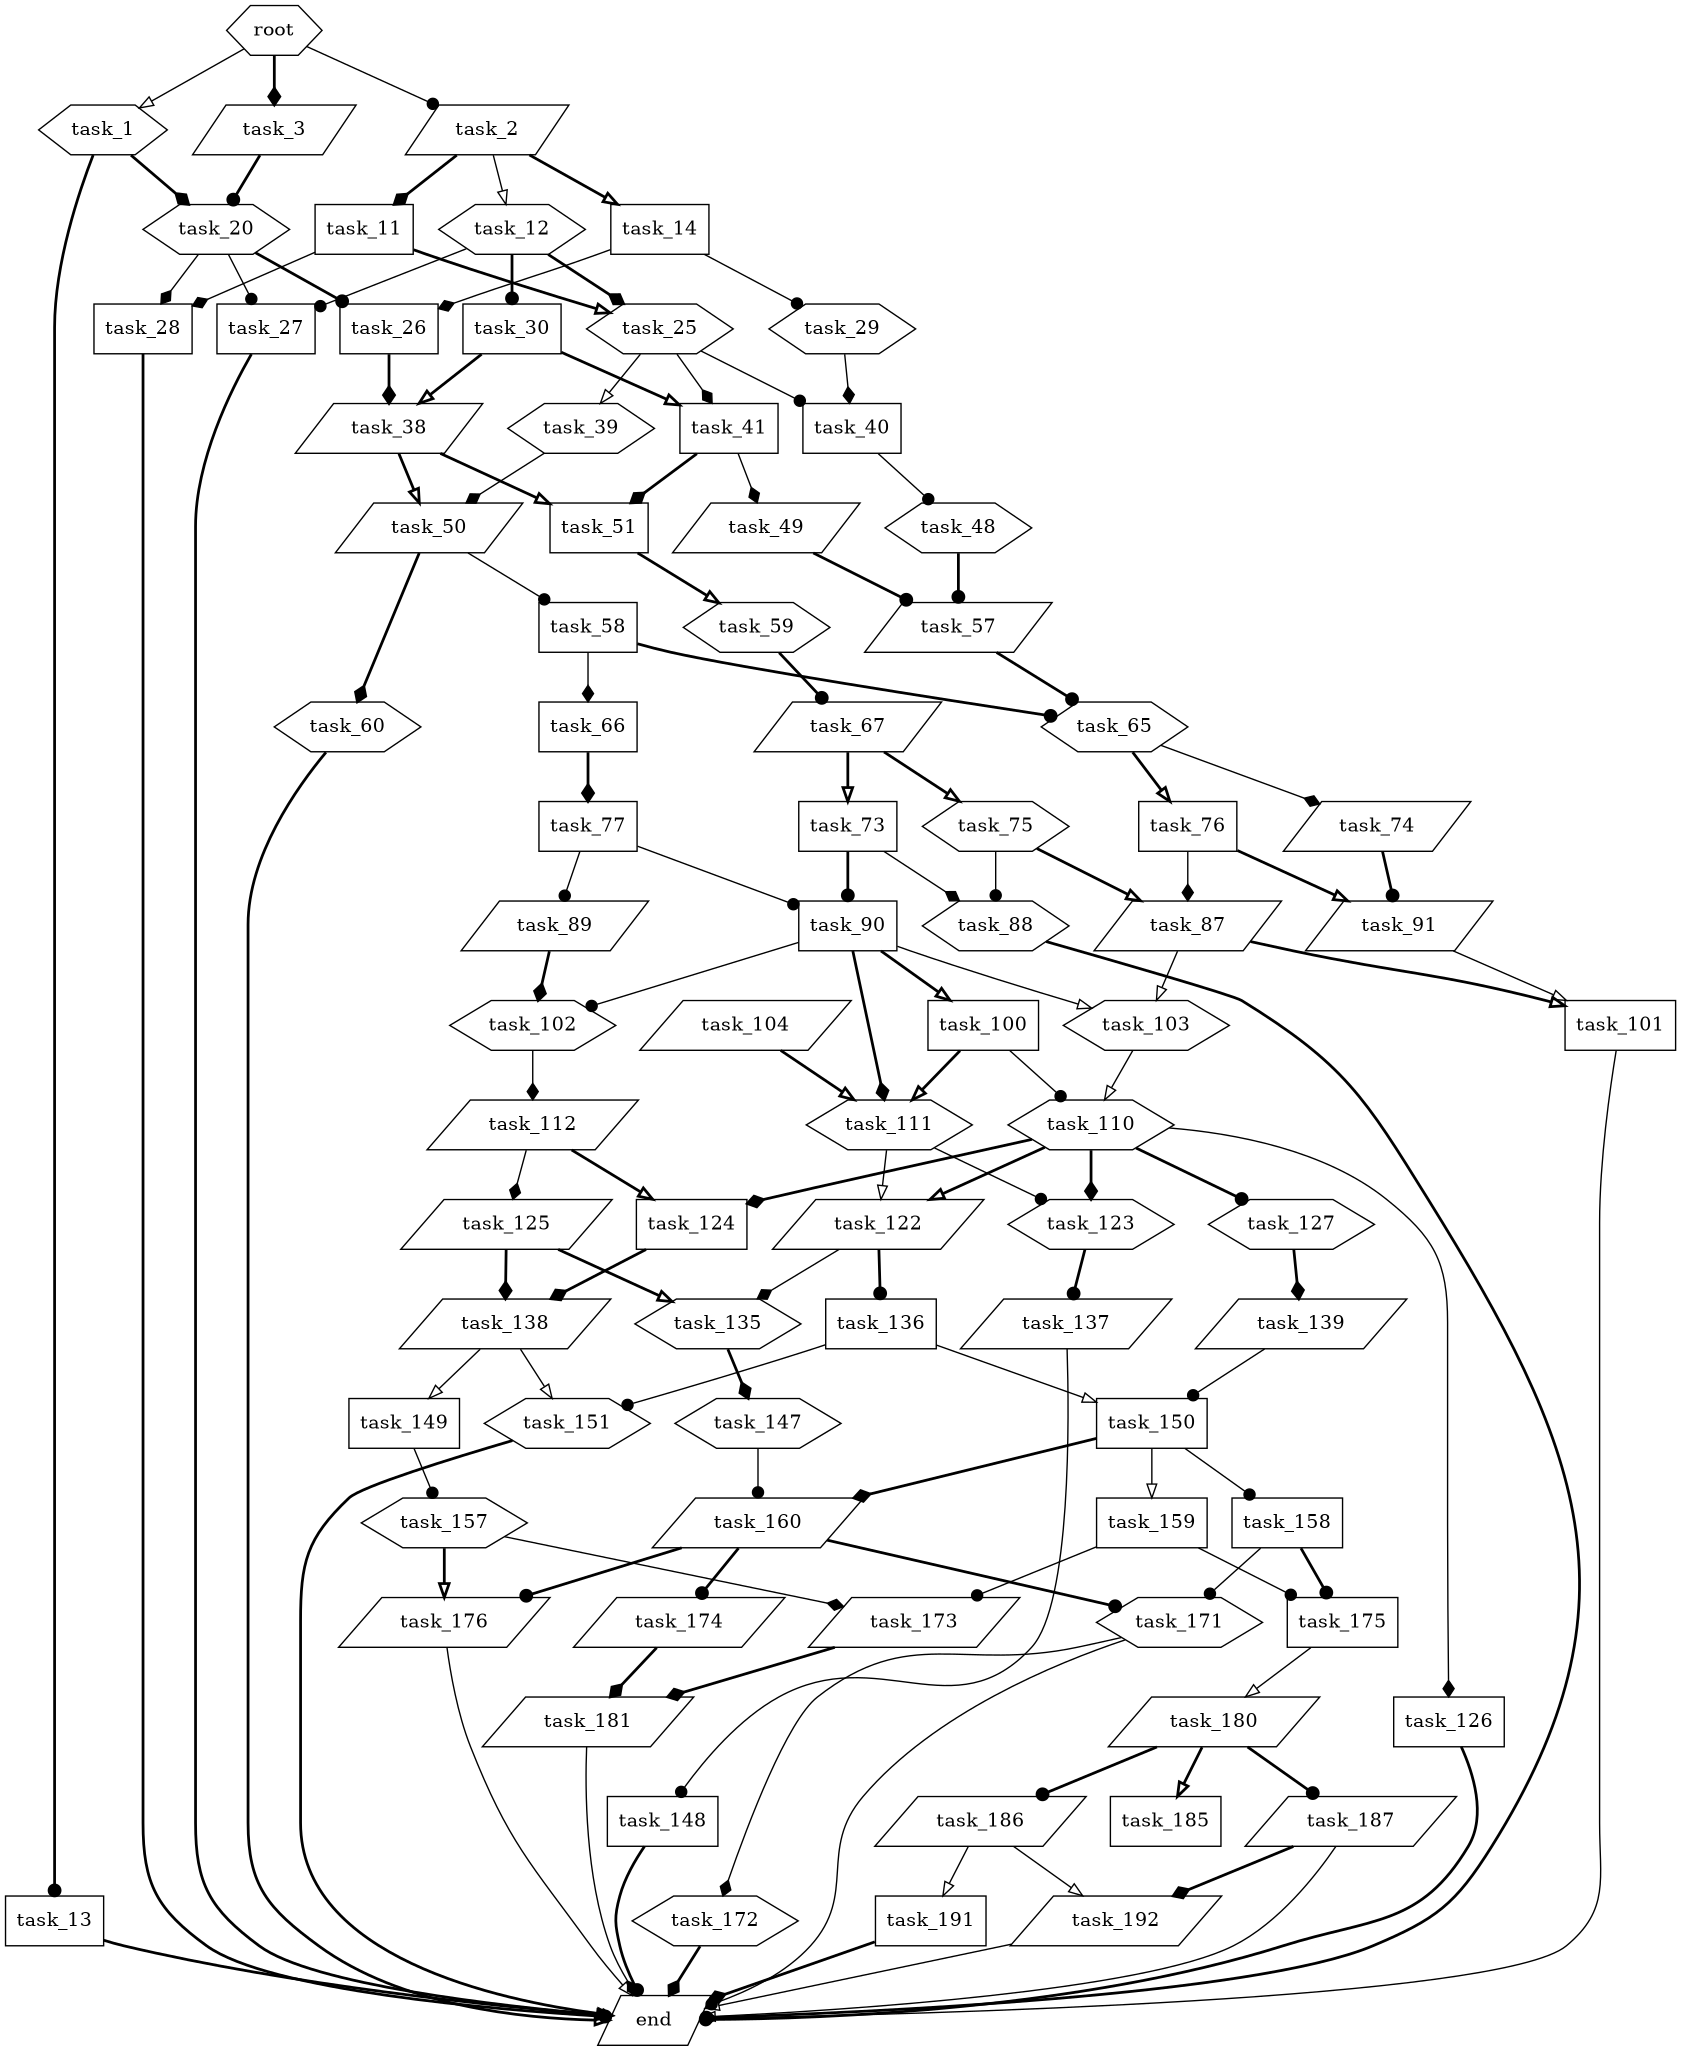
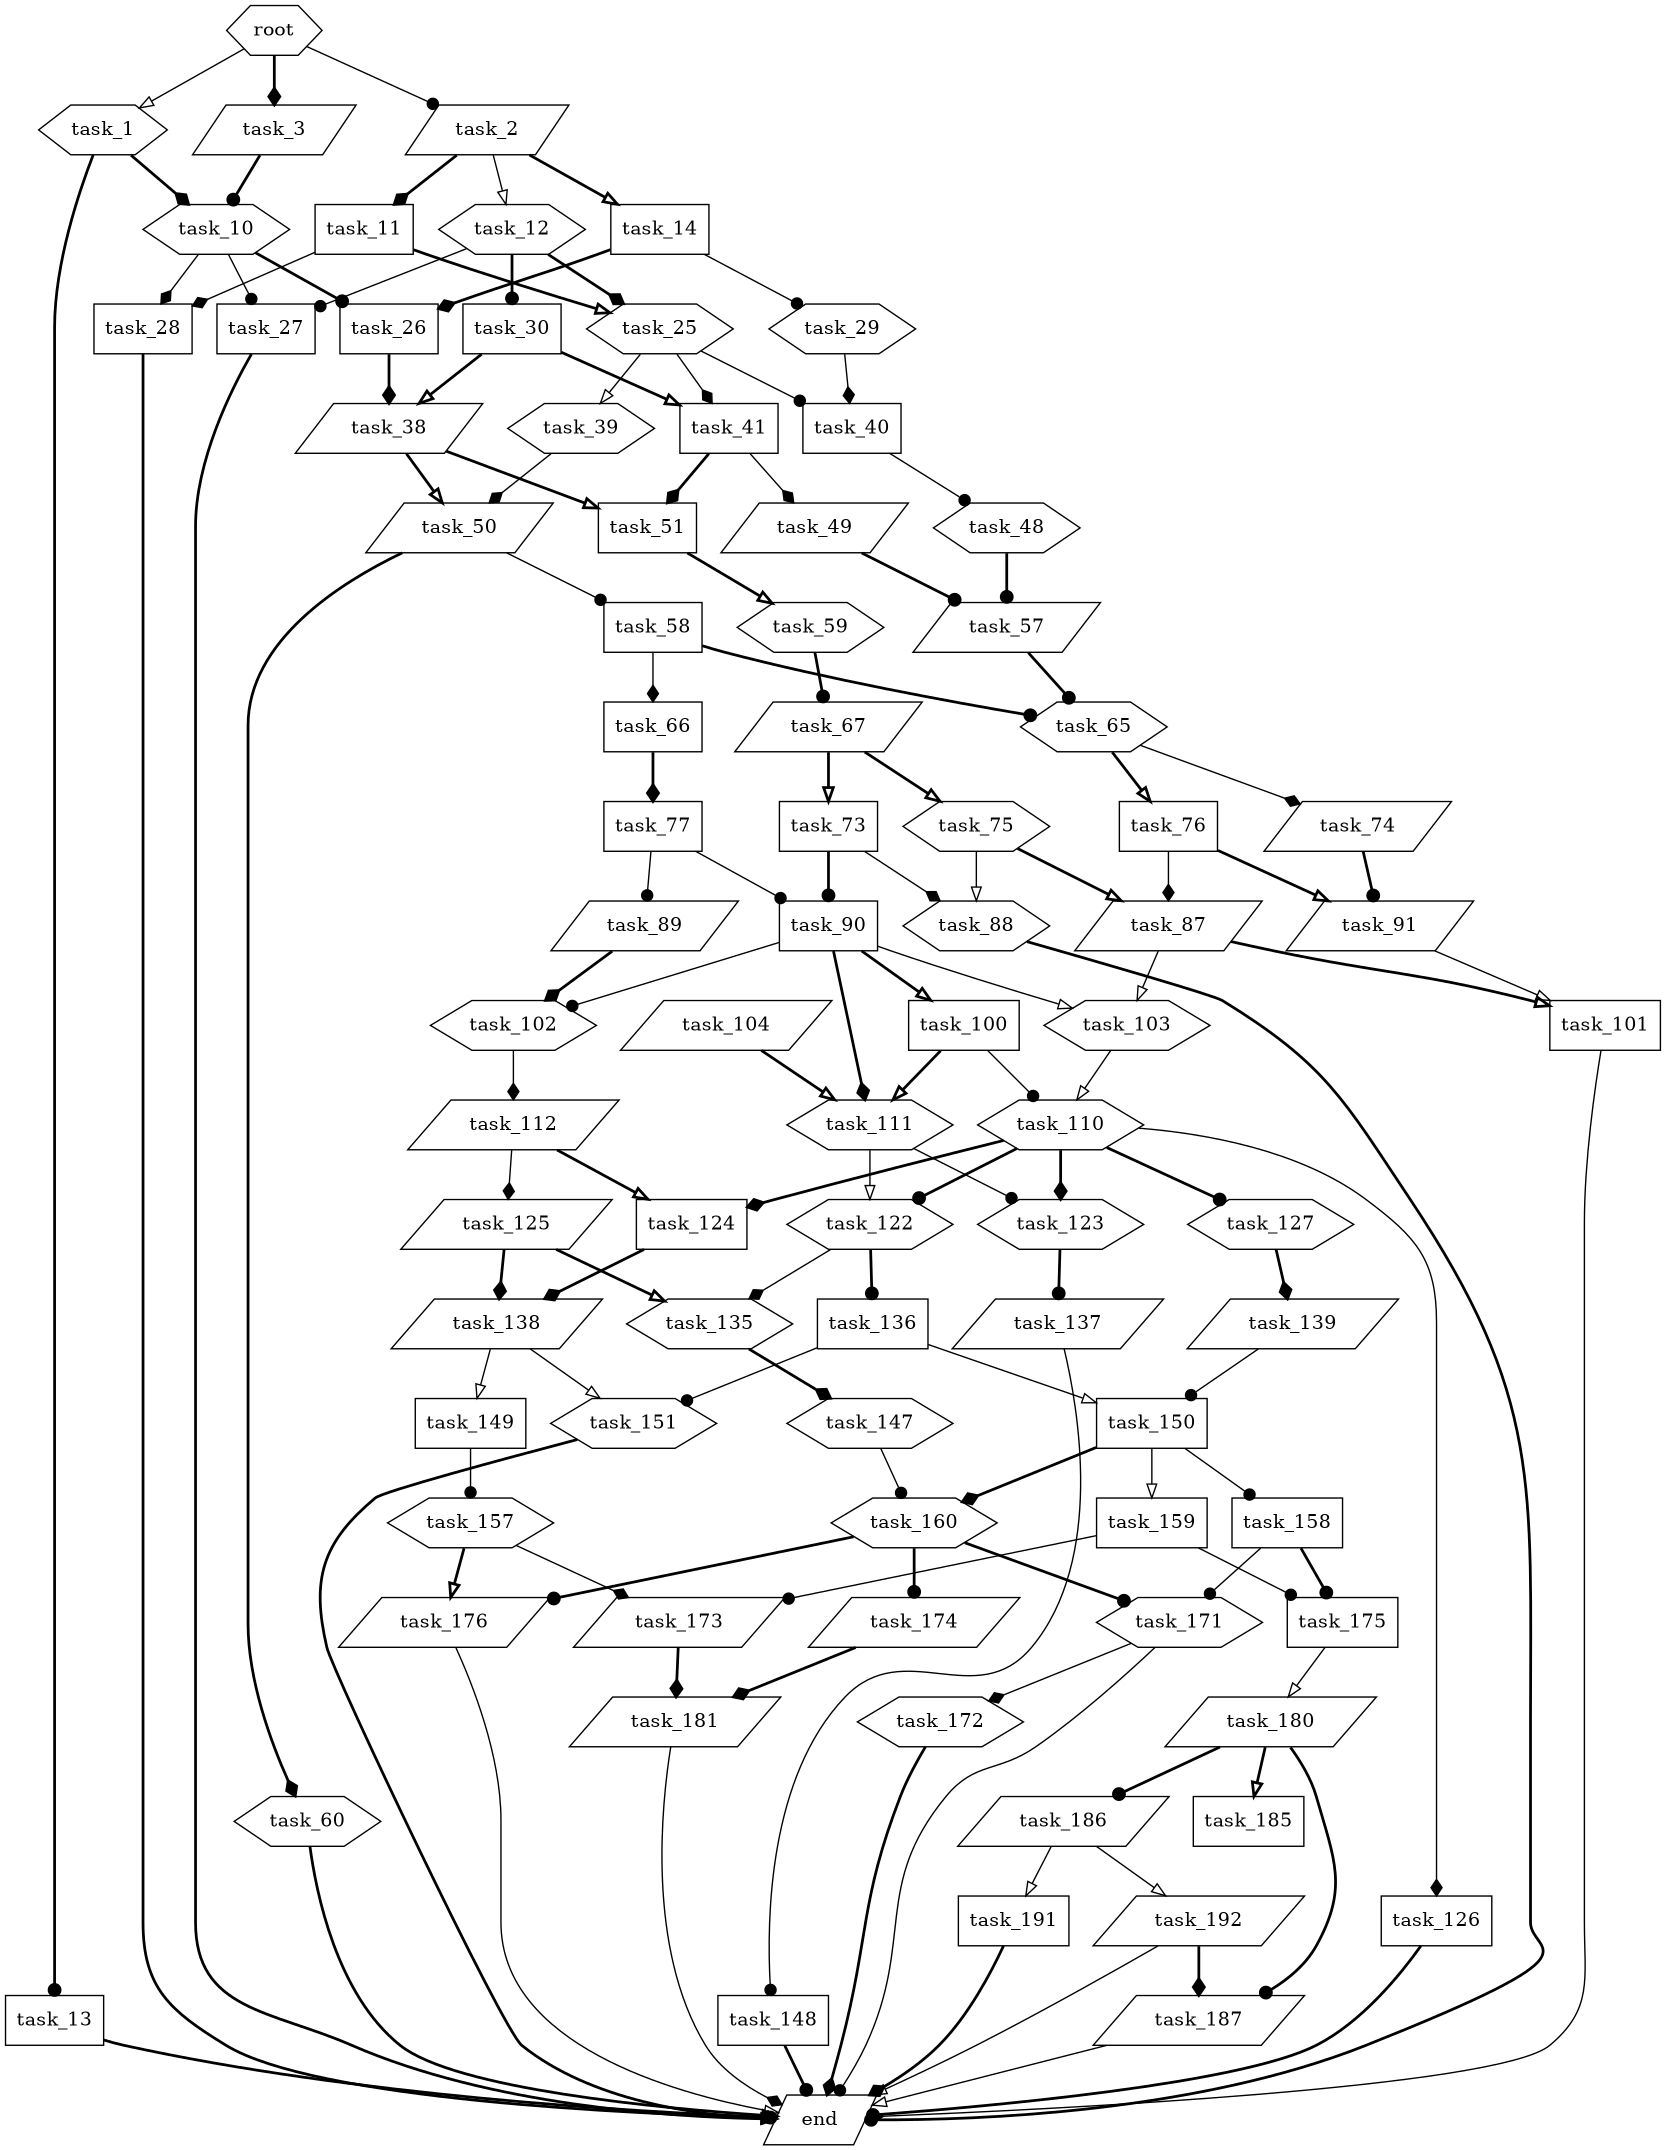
node "task_20": label "task_20" -> "task_10"
edge "task_14" -> "task_26": style solid -> bold
edge "task_75" -> "task_88": arrowhead dot -> onormal
edge "task_110" -> "task_122": arrowhead onormal -> dot
node "task_122": shape parallelogram -> hexagon
node "task_160": shape parallelogram -> hexagon
edge "task_187" -> "task_192": reversed
